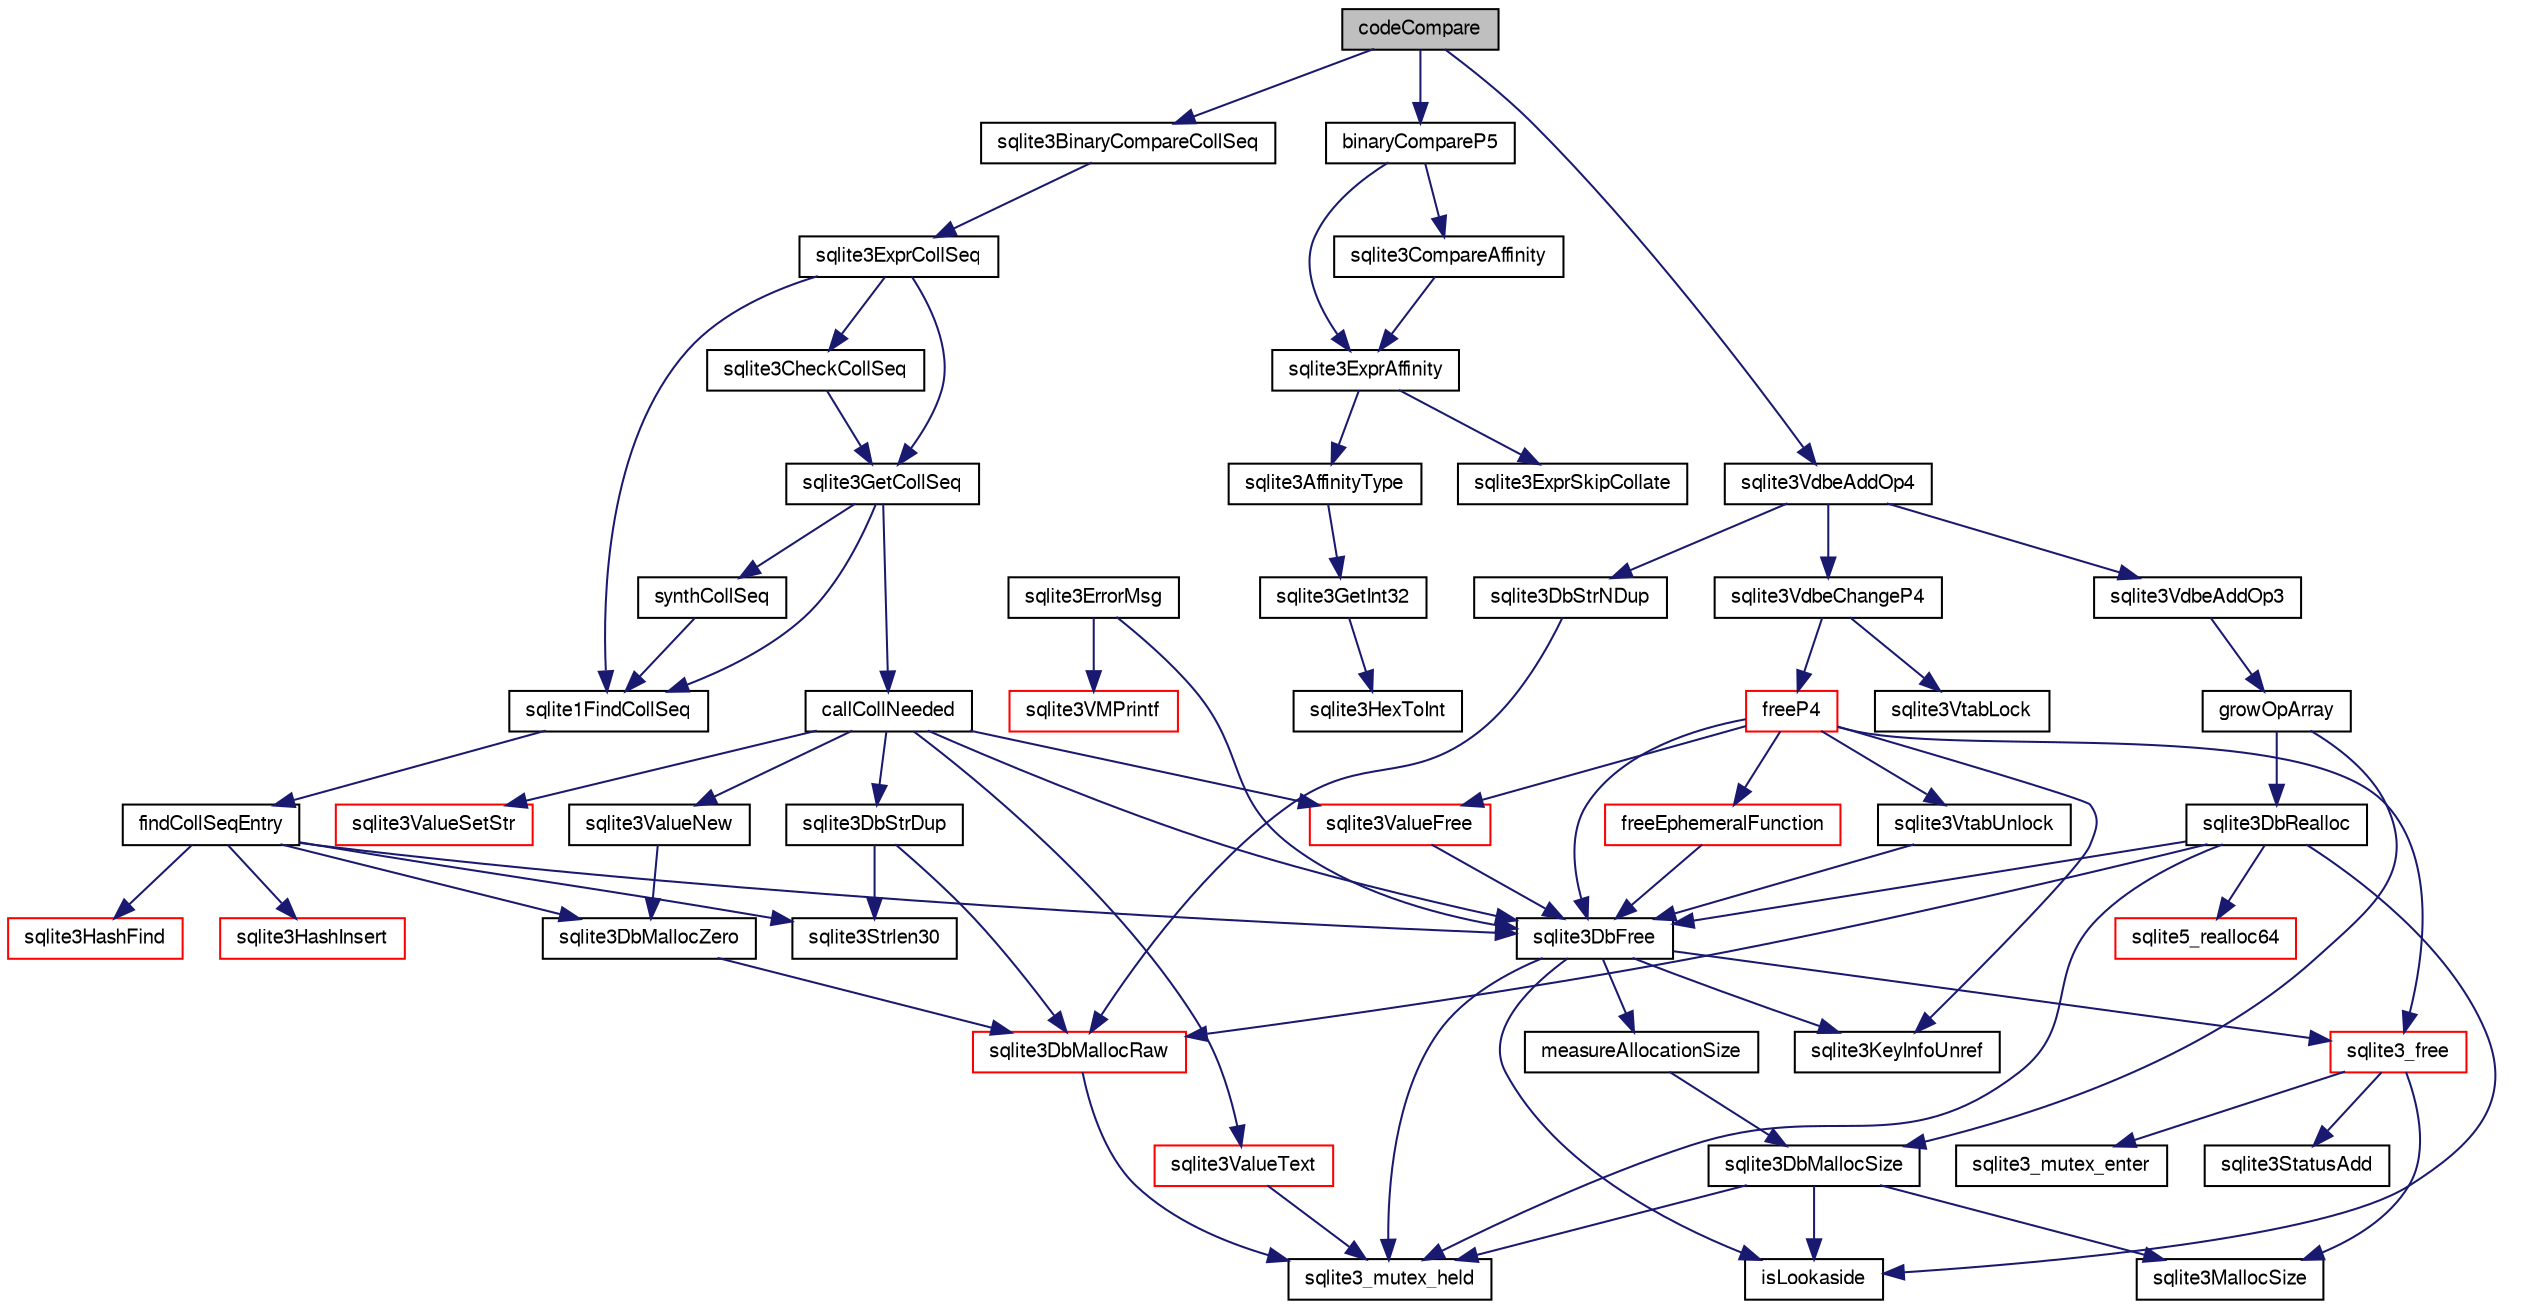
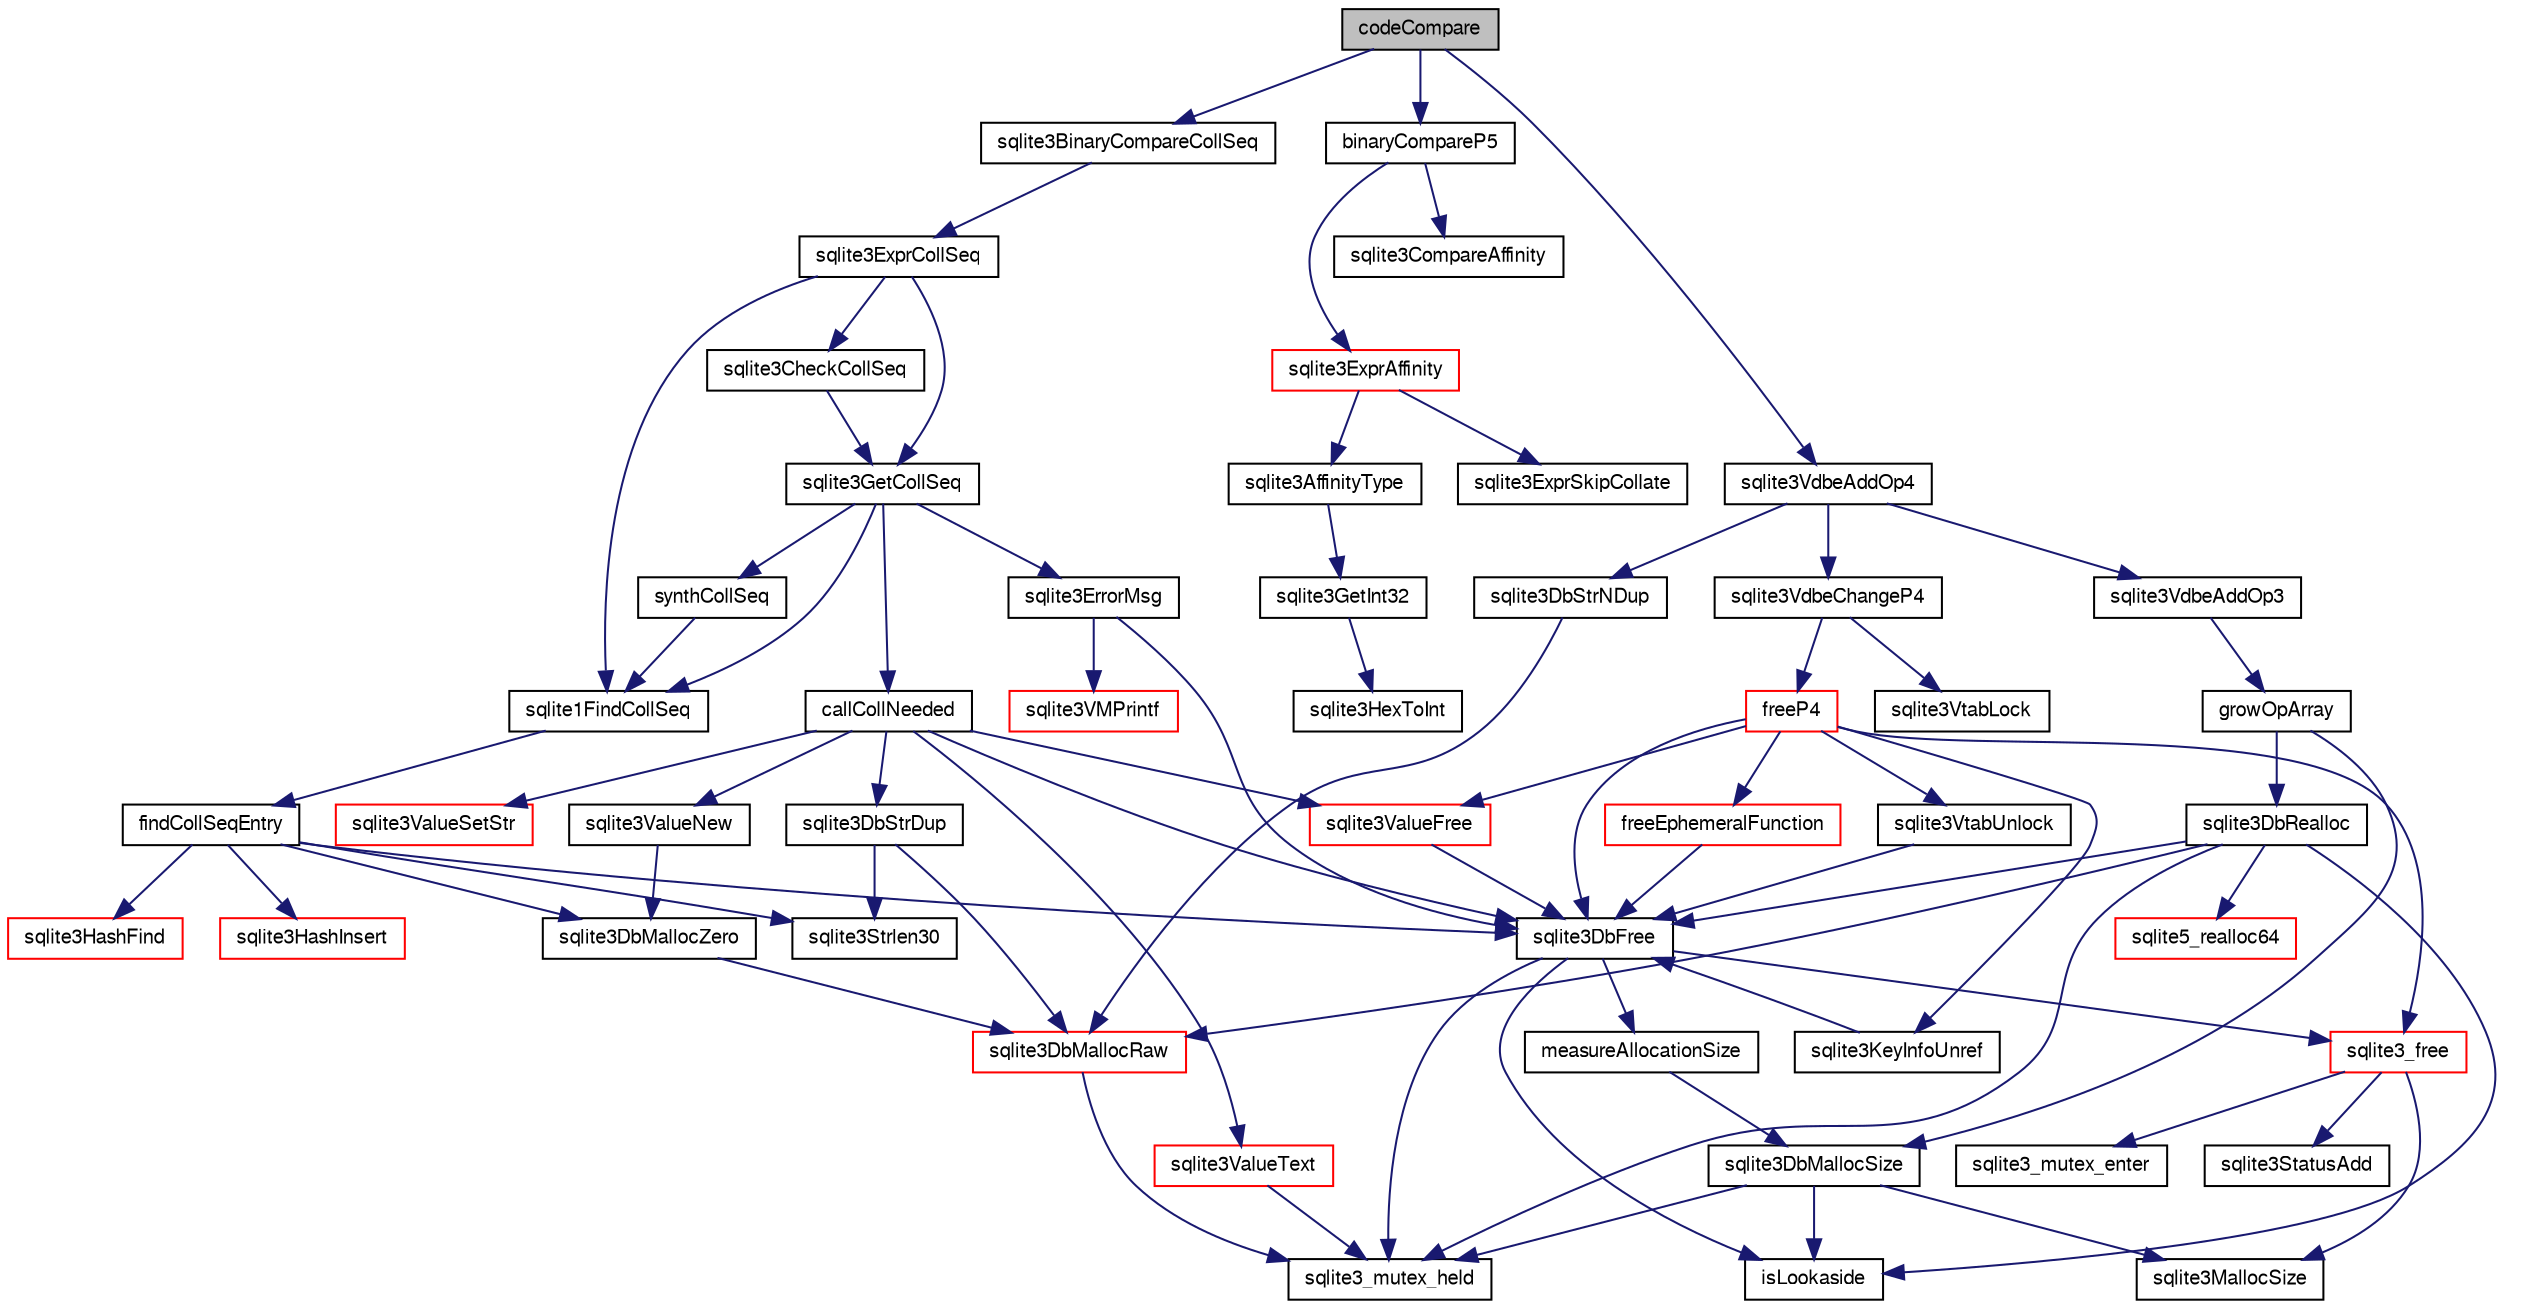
edge "sqlite3CompareAffinity" -> "sqlite3ExprAffinity": removed
node "sqlite3ExprAffinity": color black -> red
edge "sqlite3GetCollSeq" -> "sqlite3ErrorMsg": added
edge "sqlite3DbFree" -> "sqlite3KeyInfoUnref": reversed
